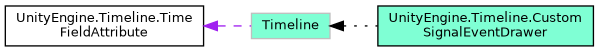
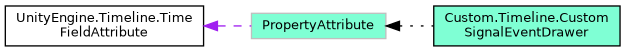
node "Timeline": label "Timeline" -> "PropertyAttribute"
node "UnityEngine.Timeline.Custom SignalEventDrawer": label "UnityEngine.Timeline.Custom SignalEventDrawer" -> "Custom.Timeline.Custom SignalEventDrawer"
